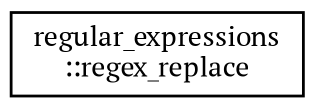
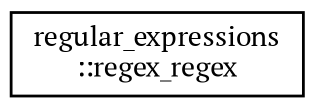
node "regular_expressions ::regex_replace": label "regular_expressions ::regex_replace" -> "regular_expressions ::regex_regex"
